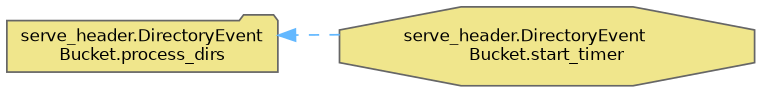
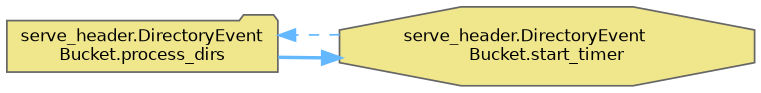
edge "serve_header.DirectoryEvent Bucket.process_dirs" -> "serve_header.DirectoryEvent Bucket.start_timer": added
